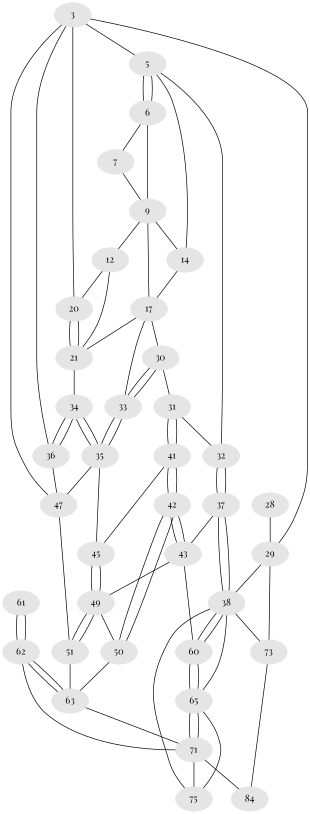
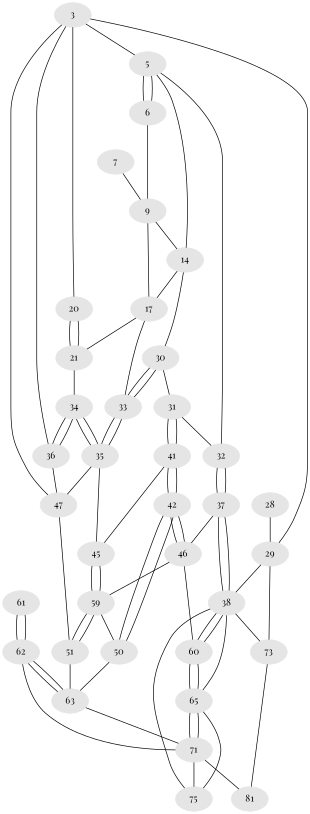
edge "6" -- "7": removed
node "12": removed
edge "17" -- "30": now "14" -- "30"
node "43": label "43" -> "46"
node "49": label "49" -> "59"
node "84": label "84" -> "81"
